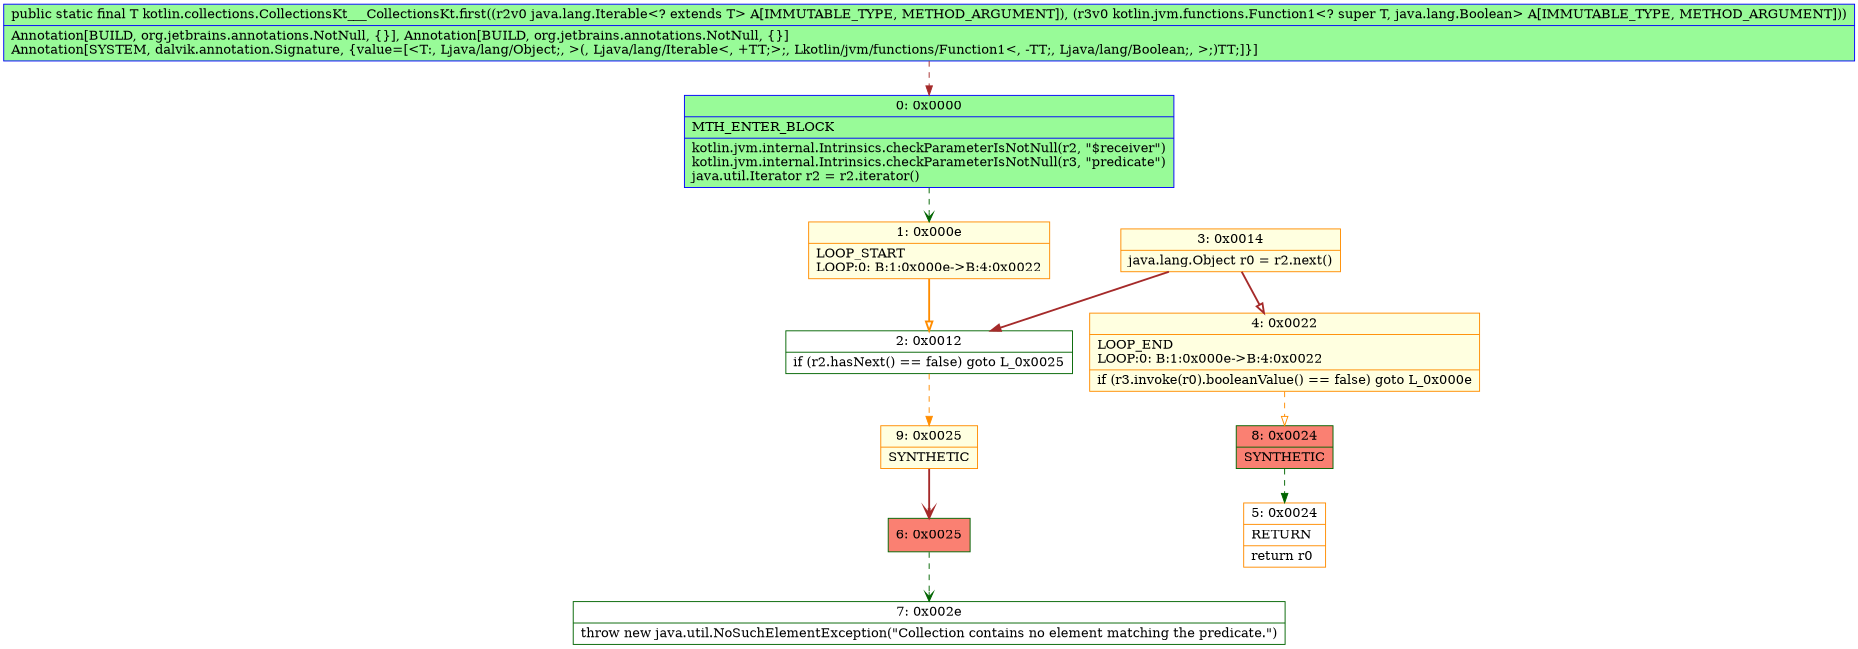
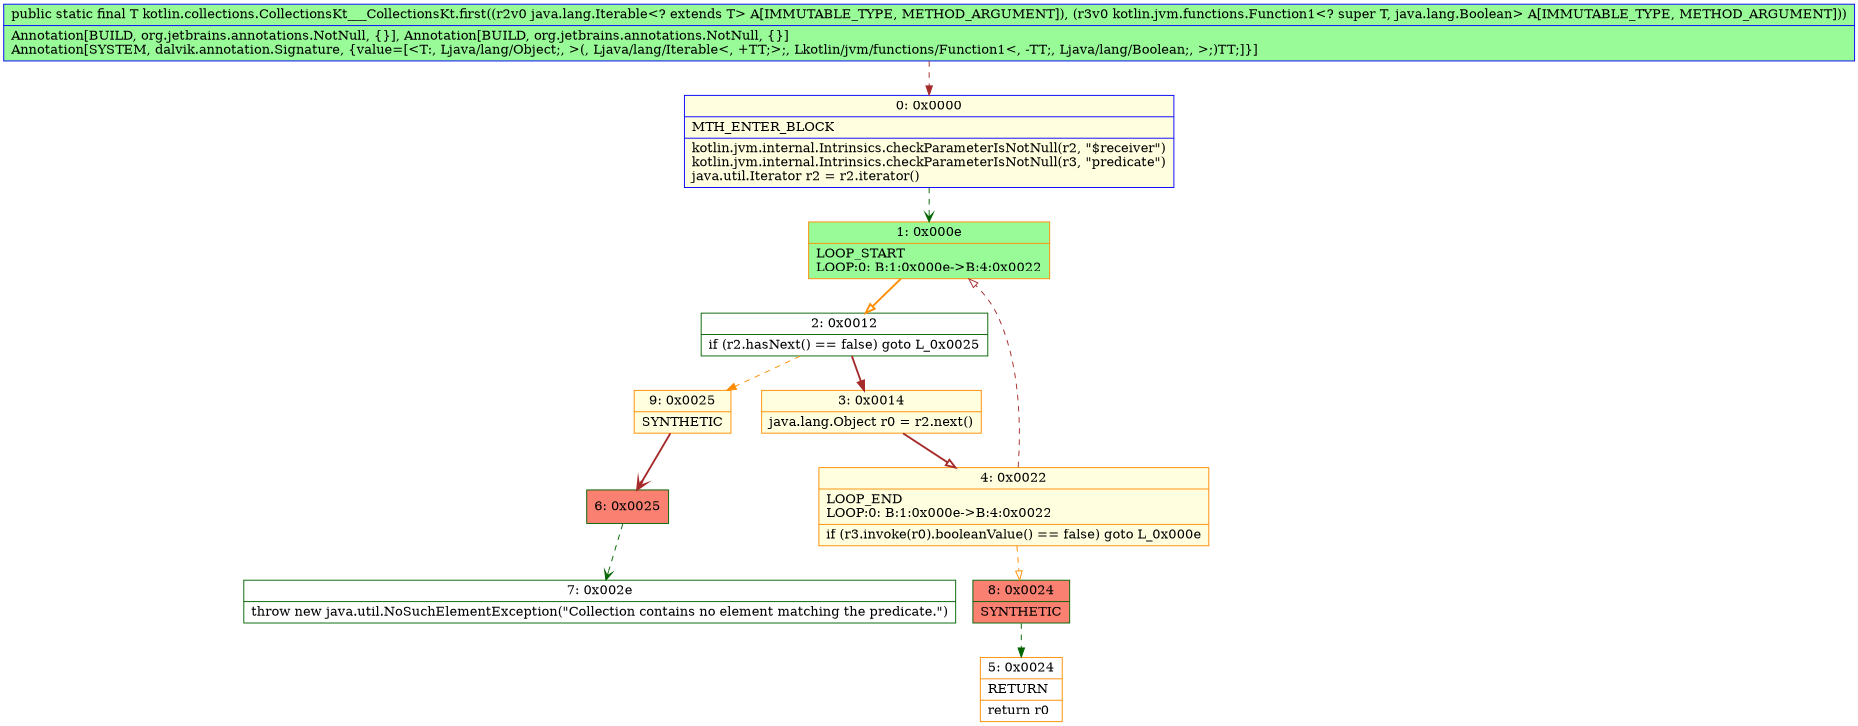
node "0: 0x0000": fillcolor palegreen -> lightyellow
node "1: 0x000e": fillcolor lightyellow -> palegreen
edge "3: 0x0014" -> "2: 0x0012": reversed
edge "4: 0x0022" -> "1: 0x000e": added
